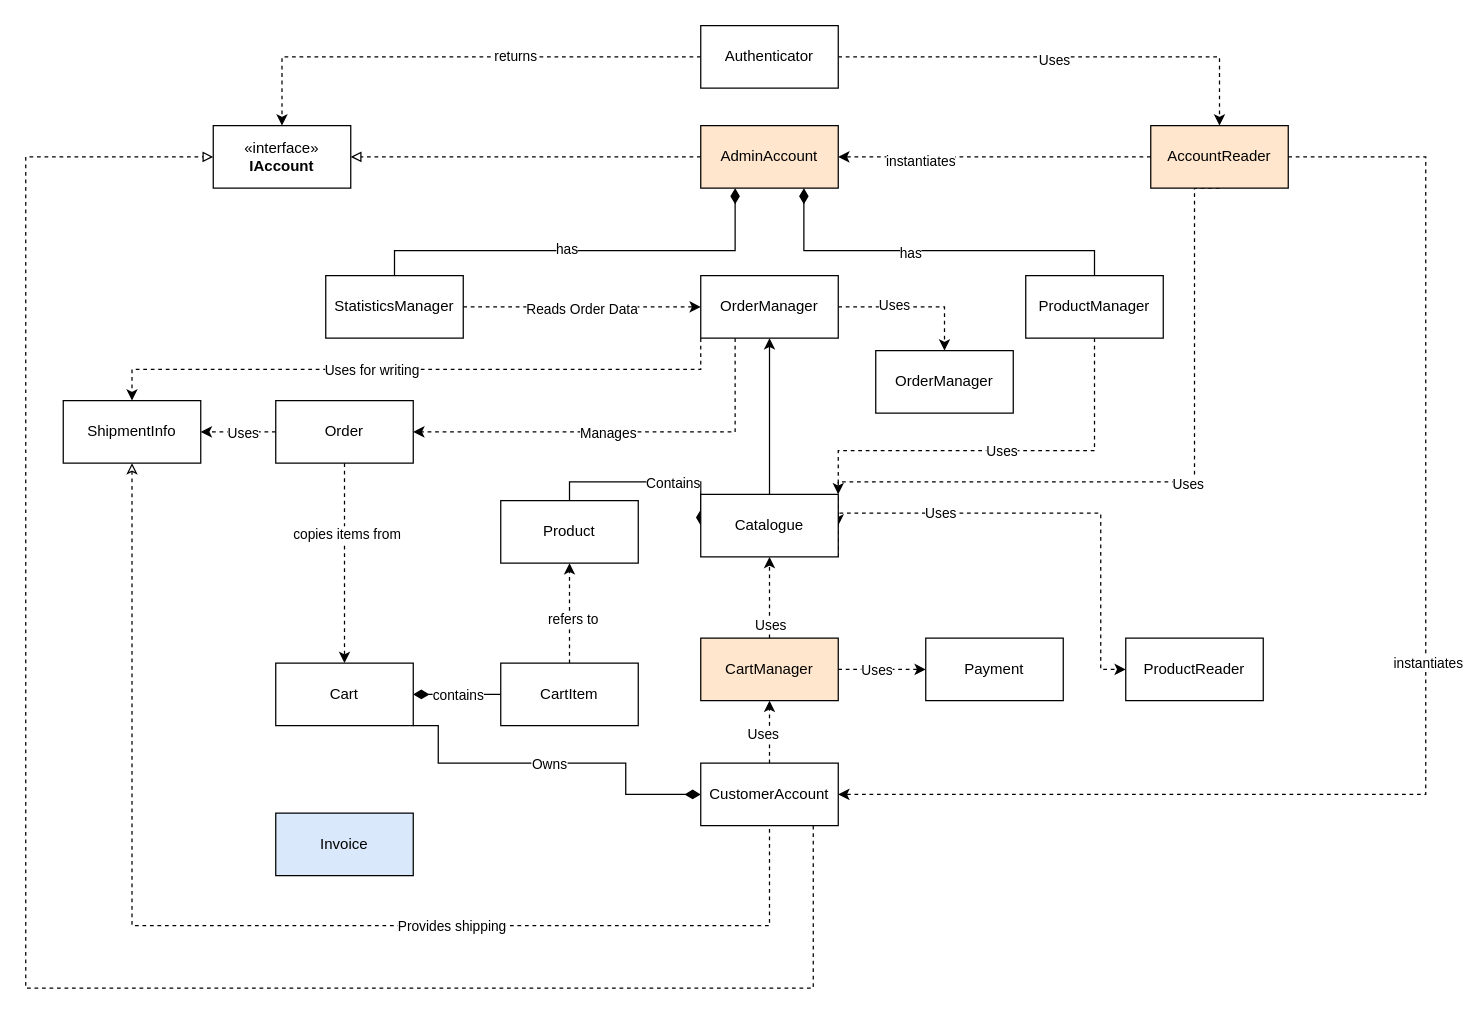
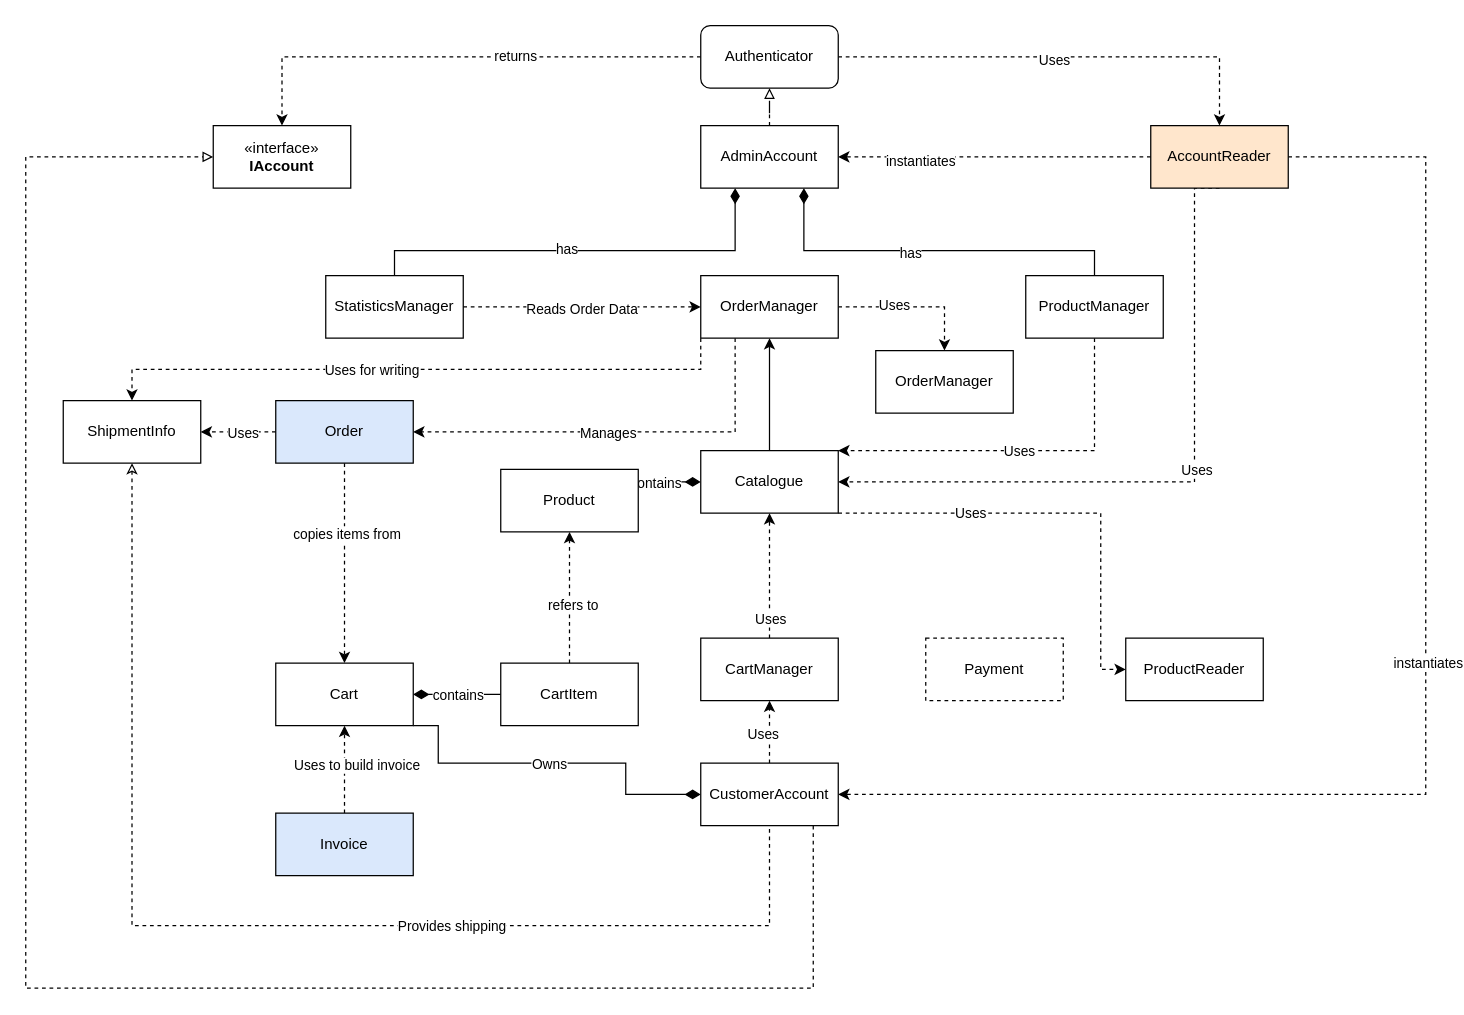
node "Authenticator": shape rectangle -> rounded rectangle
edge "AdminAccount" -> "«interface» IAccount": now "AdminAccount" -> "Authenticator"
node "AdminAccount": fillcolor #ffe6cc -> #ffffff
node "Order": fillcolor #ffffff -> #dae8fc
node "Catalogue": moved (769, 526) -> (769, 482)
node "Product": moved (569, 532) -> (569, 501)
node "CartManager": fillcolor #ffe6cc -> #ffffff
edge "CartManager" -> "Payment": removed, label "Uses"
node "Payment": style solid -> dashed
edge "Invoice" -> "Cart": added, label "Uses to build invoice"
